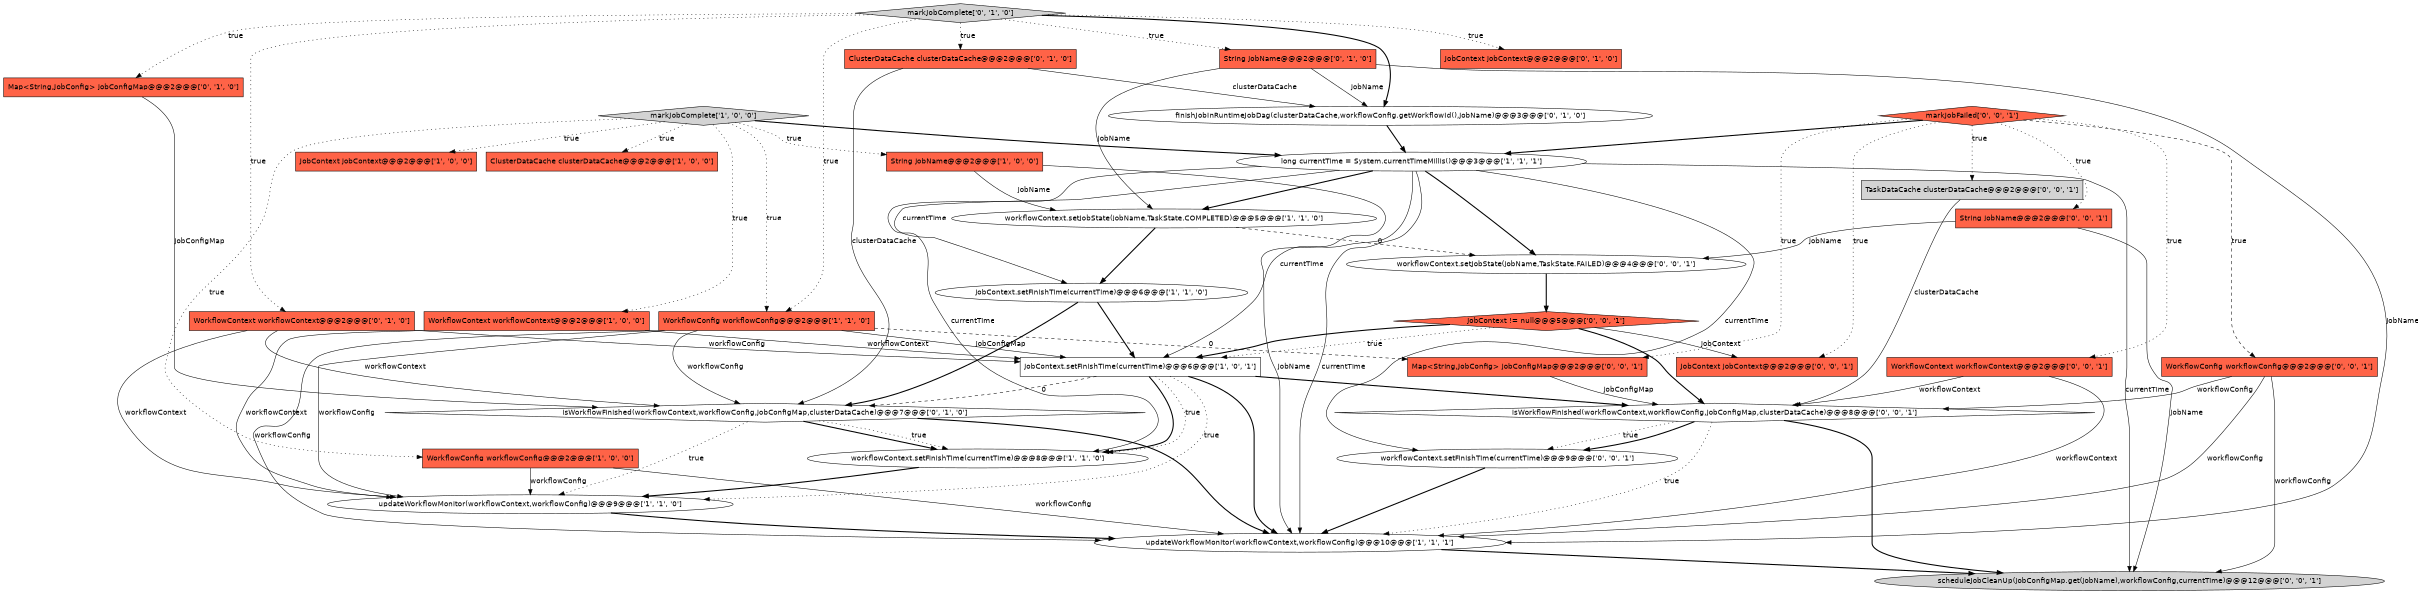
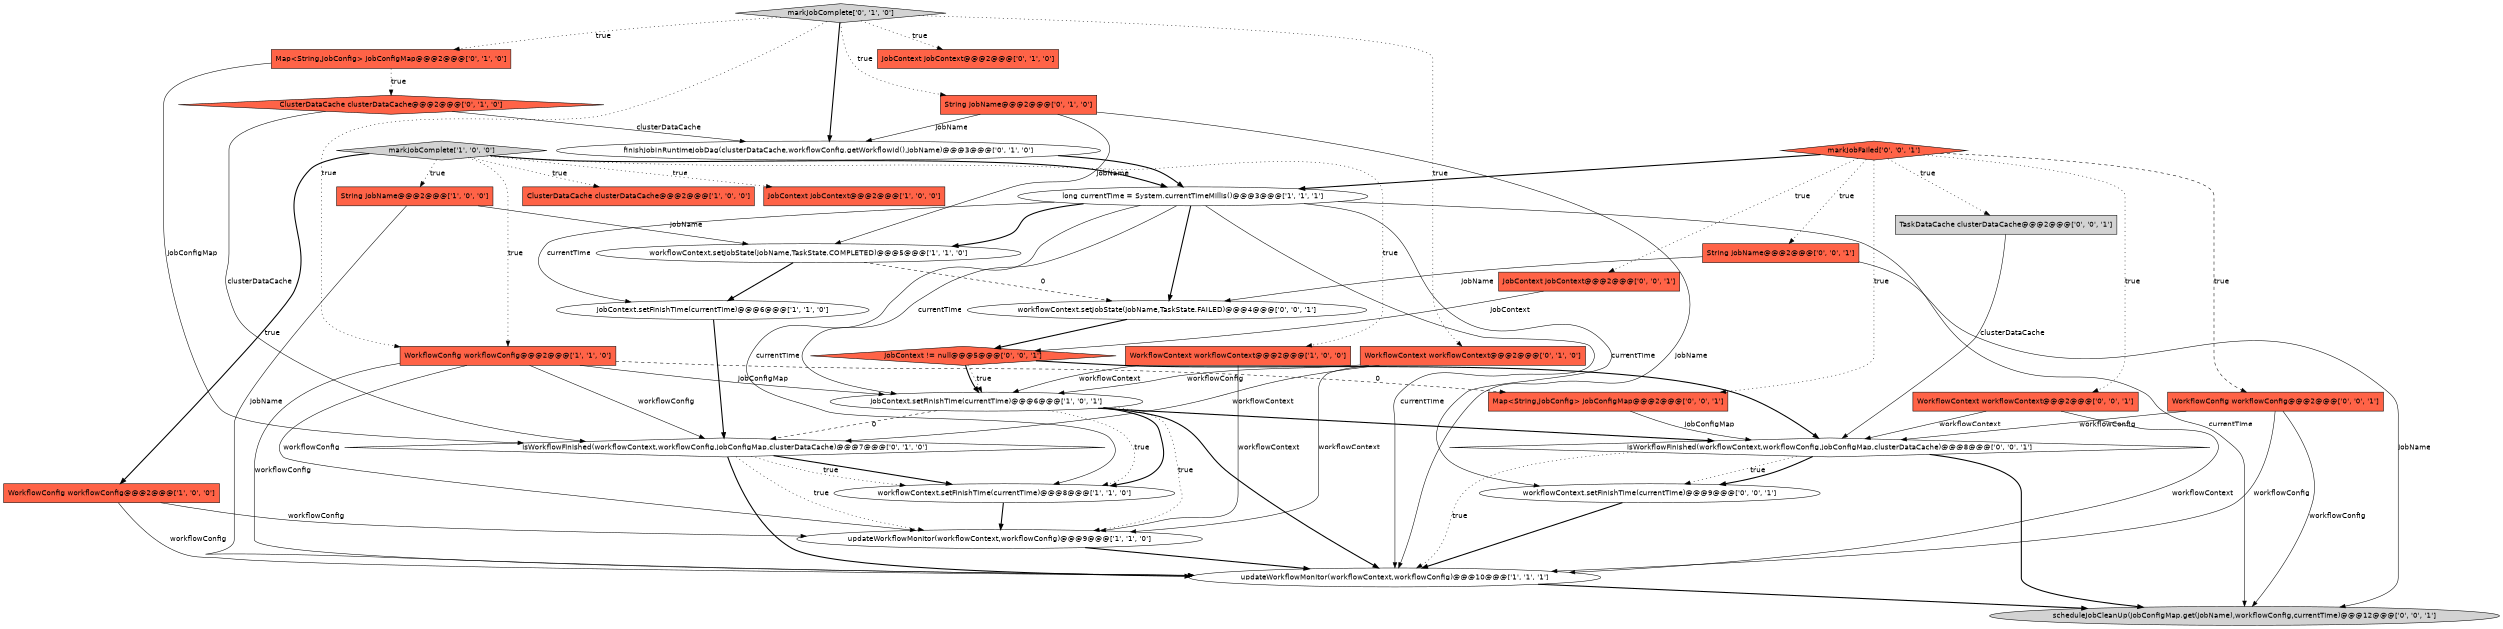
edge "markJobComplete['0', '1', '0']" -> "ClusterDataCache clusterDataCache@@@2@@@['0', '1', '0']": now "Map<String,JobConfig> jobConfigMap@@@2@@@['0', '1', '0']" -> "ClusterDataCache clusterDataCache@@@2@@@['0', '1', '0']"
node "ClusterDataCache clusterDataCache@@@2@@@['0', '1', '0']": shape box -> diamond
edge "markJobComplete['1', '0', '0']" -> "WorkflowConfig workflowConfig@@@2@@@['1', '0', '0']": style dotted -> bold
edge "jobContext.setFinishTime(currentTime)@@@6@@@['1', '1', '0']" -> "jobContext.setFinishTime(currentTime)@@@6@@@['1', '0', '1']": removed
edge "jobContext != null@@@5@@@['0', '0', '1']" -> "JobContext jobContext@@@2@@@['0', '0', '1']": reversed
node "jobContext.setFinishTime(currentTime)@@@6@@@['1', '0', '1']": shape box -> ellipse
